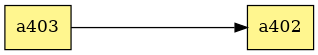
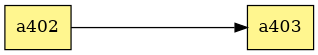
edge "a403" -> "a402": reversed
